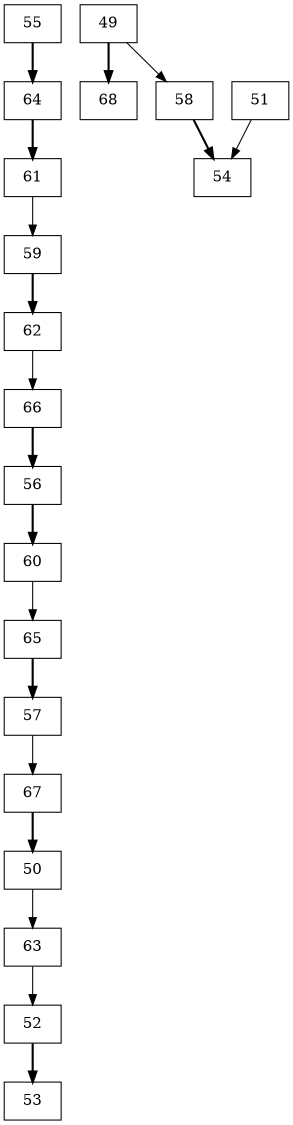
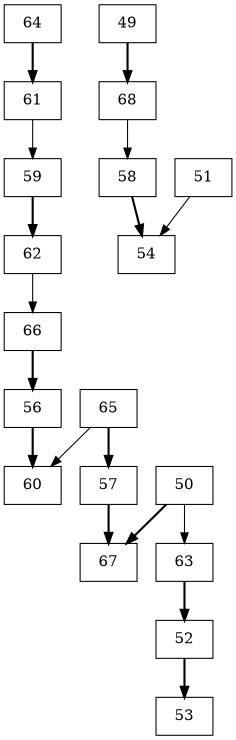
node "55": removed
edge "49" -> "58": now "68" -> "58"
edge "60" -> "65": reversed
edge "57" -> "67": style solid -> bold
edge "67" -> "50": reversed
edge "63" -> "52": style solid -> bold
